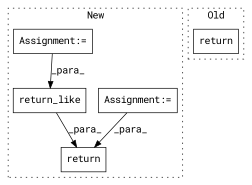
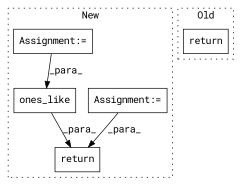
node "return_like": label "return_like" -> "ones_like"
